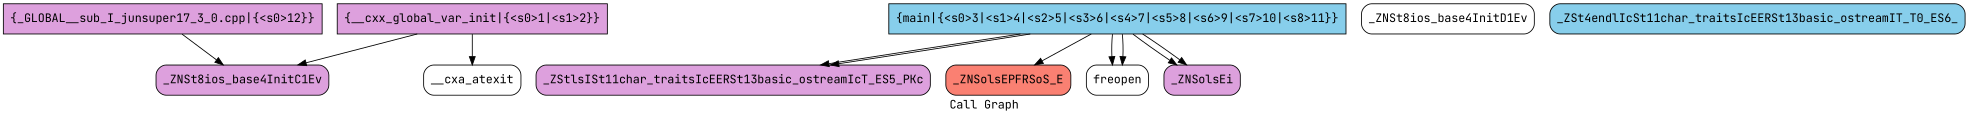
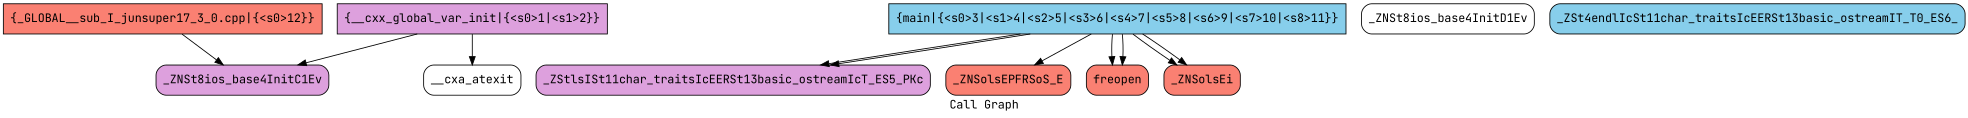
node "{_GLOBAL__sub_I_junsuper17_3_0.cpp|{<s0>12}}": fillcolor plum -> salmon
node "freopen": fillcolor white -> salmon
node "_ZNSolsEi": fillcolor plum -> salmon
